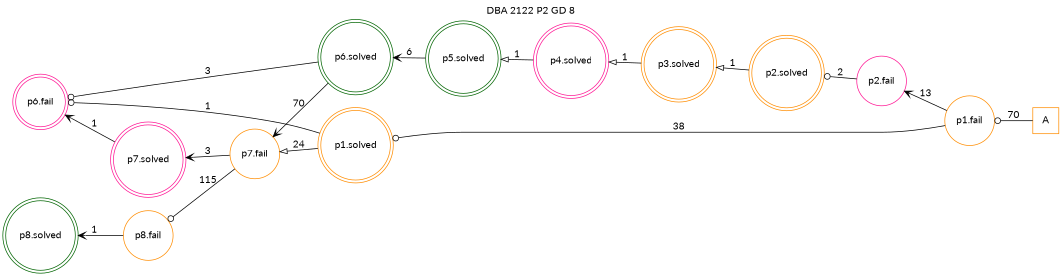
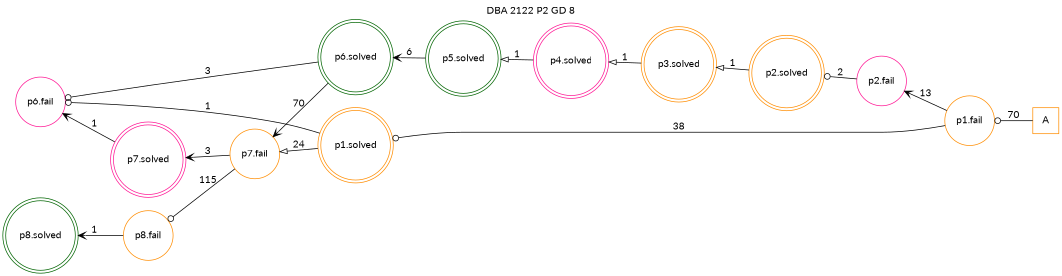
node "p6.fail": shape doublecircle -> circle
